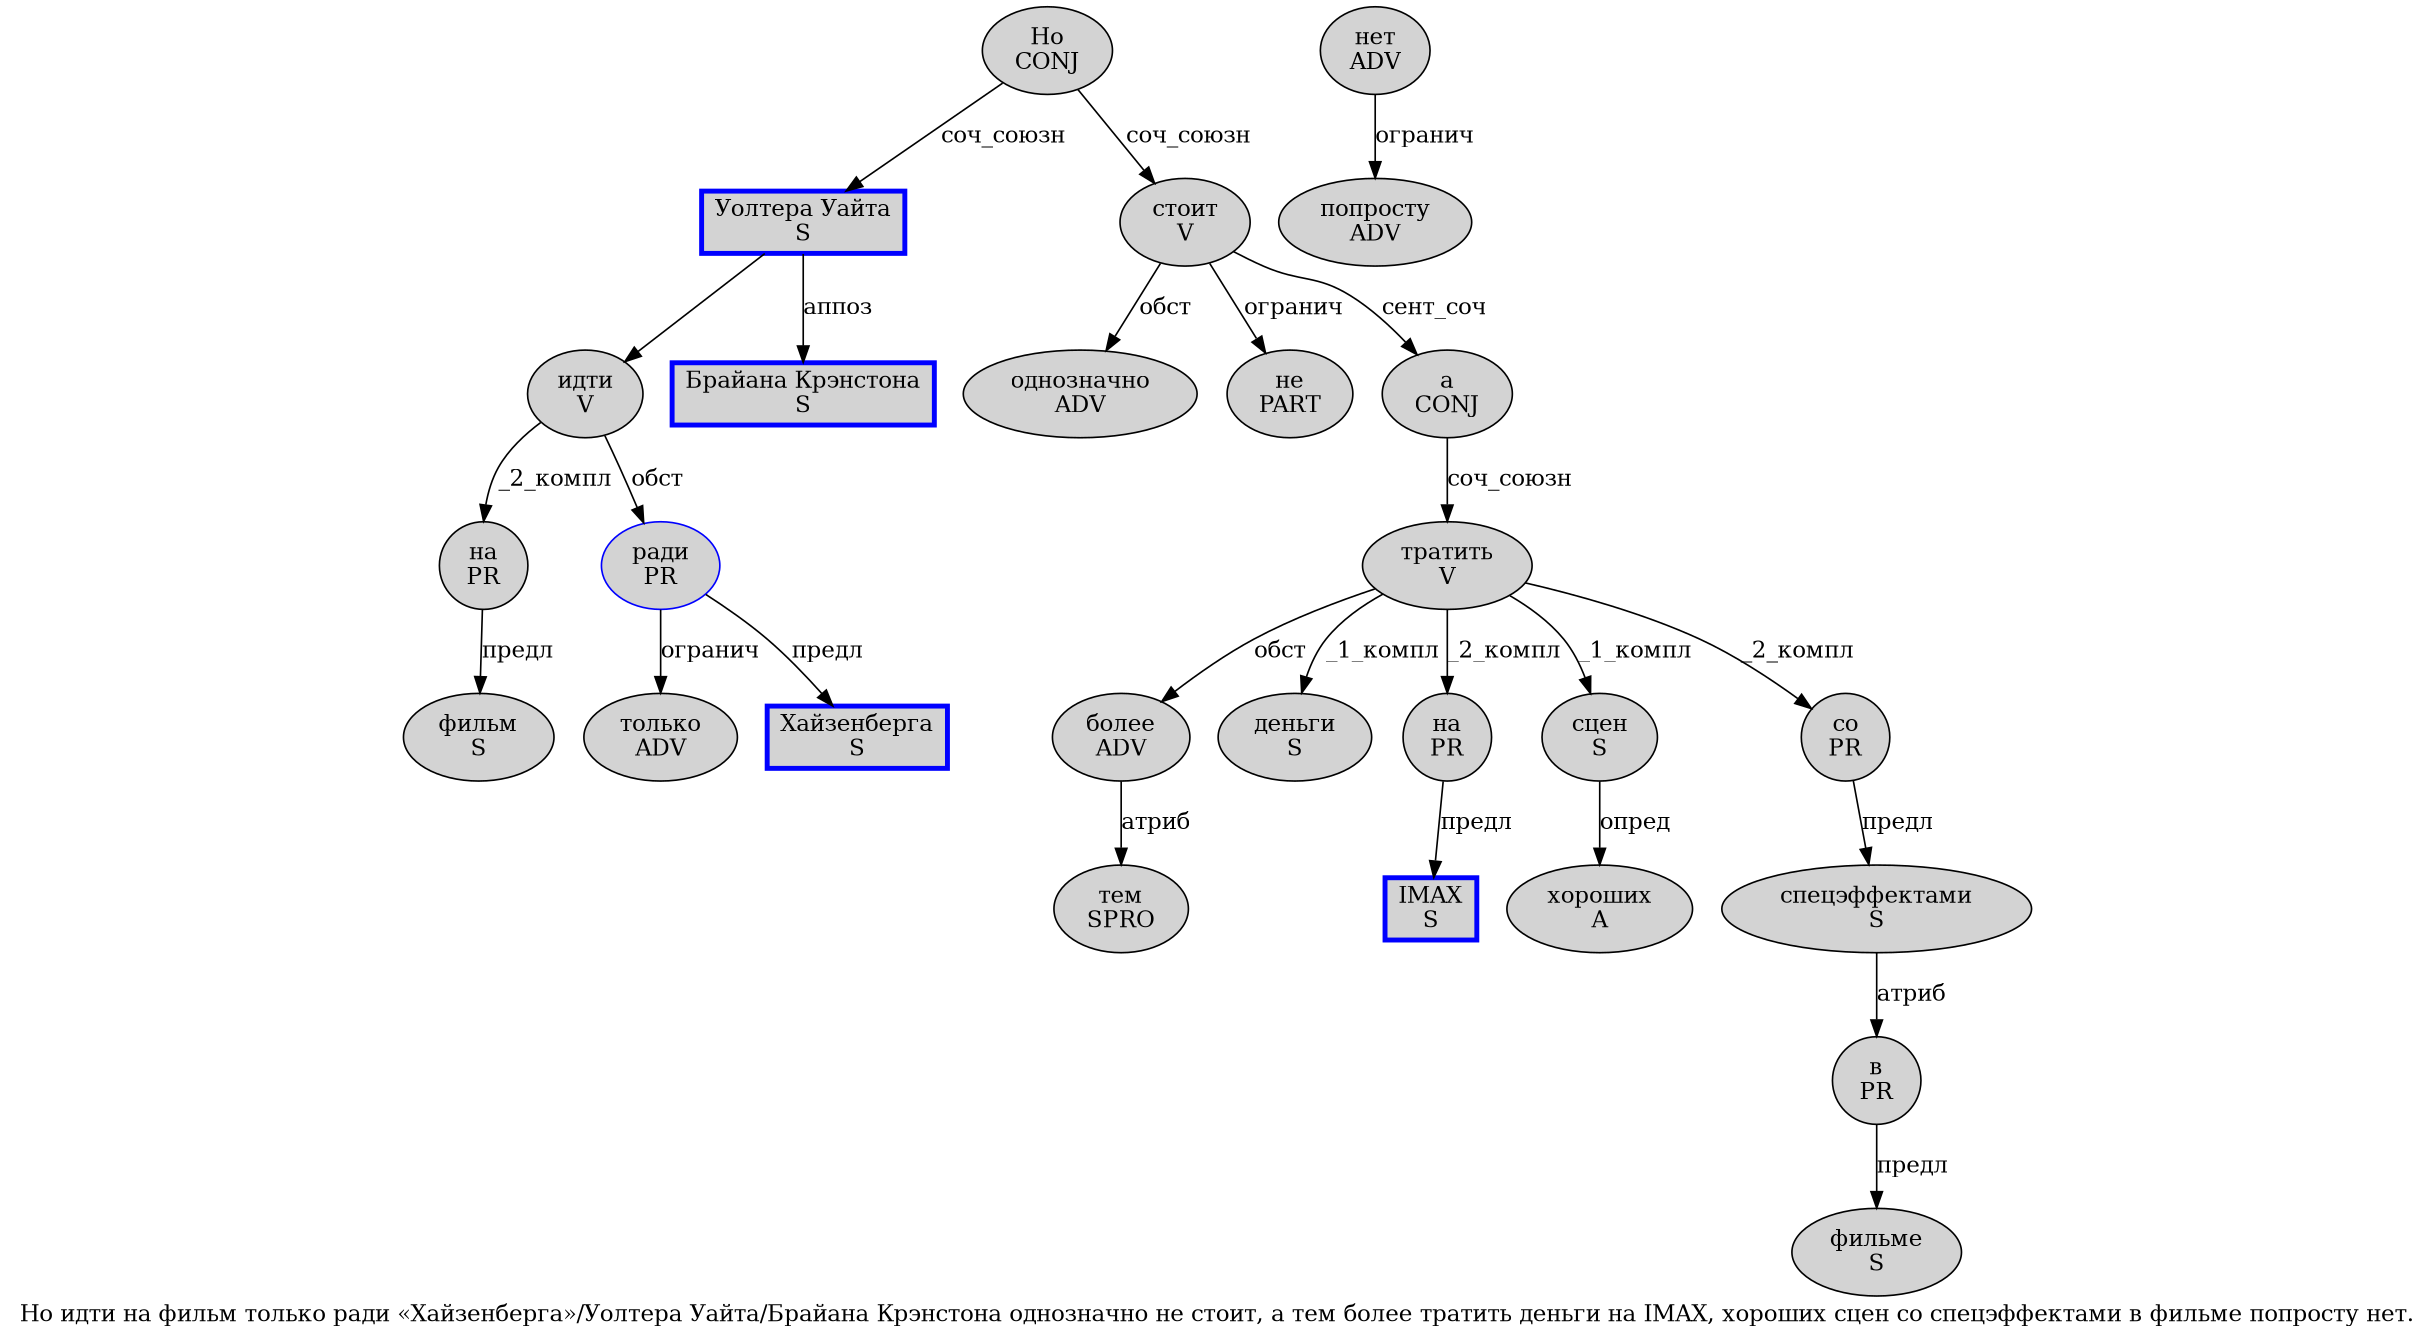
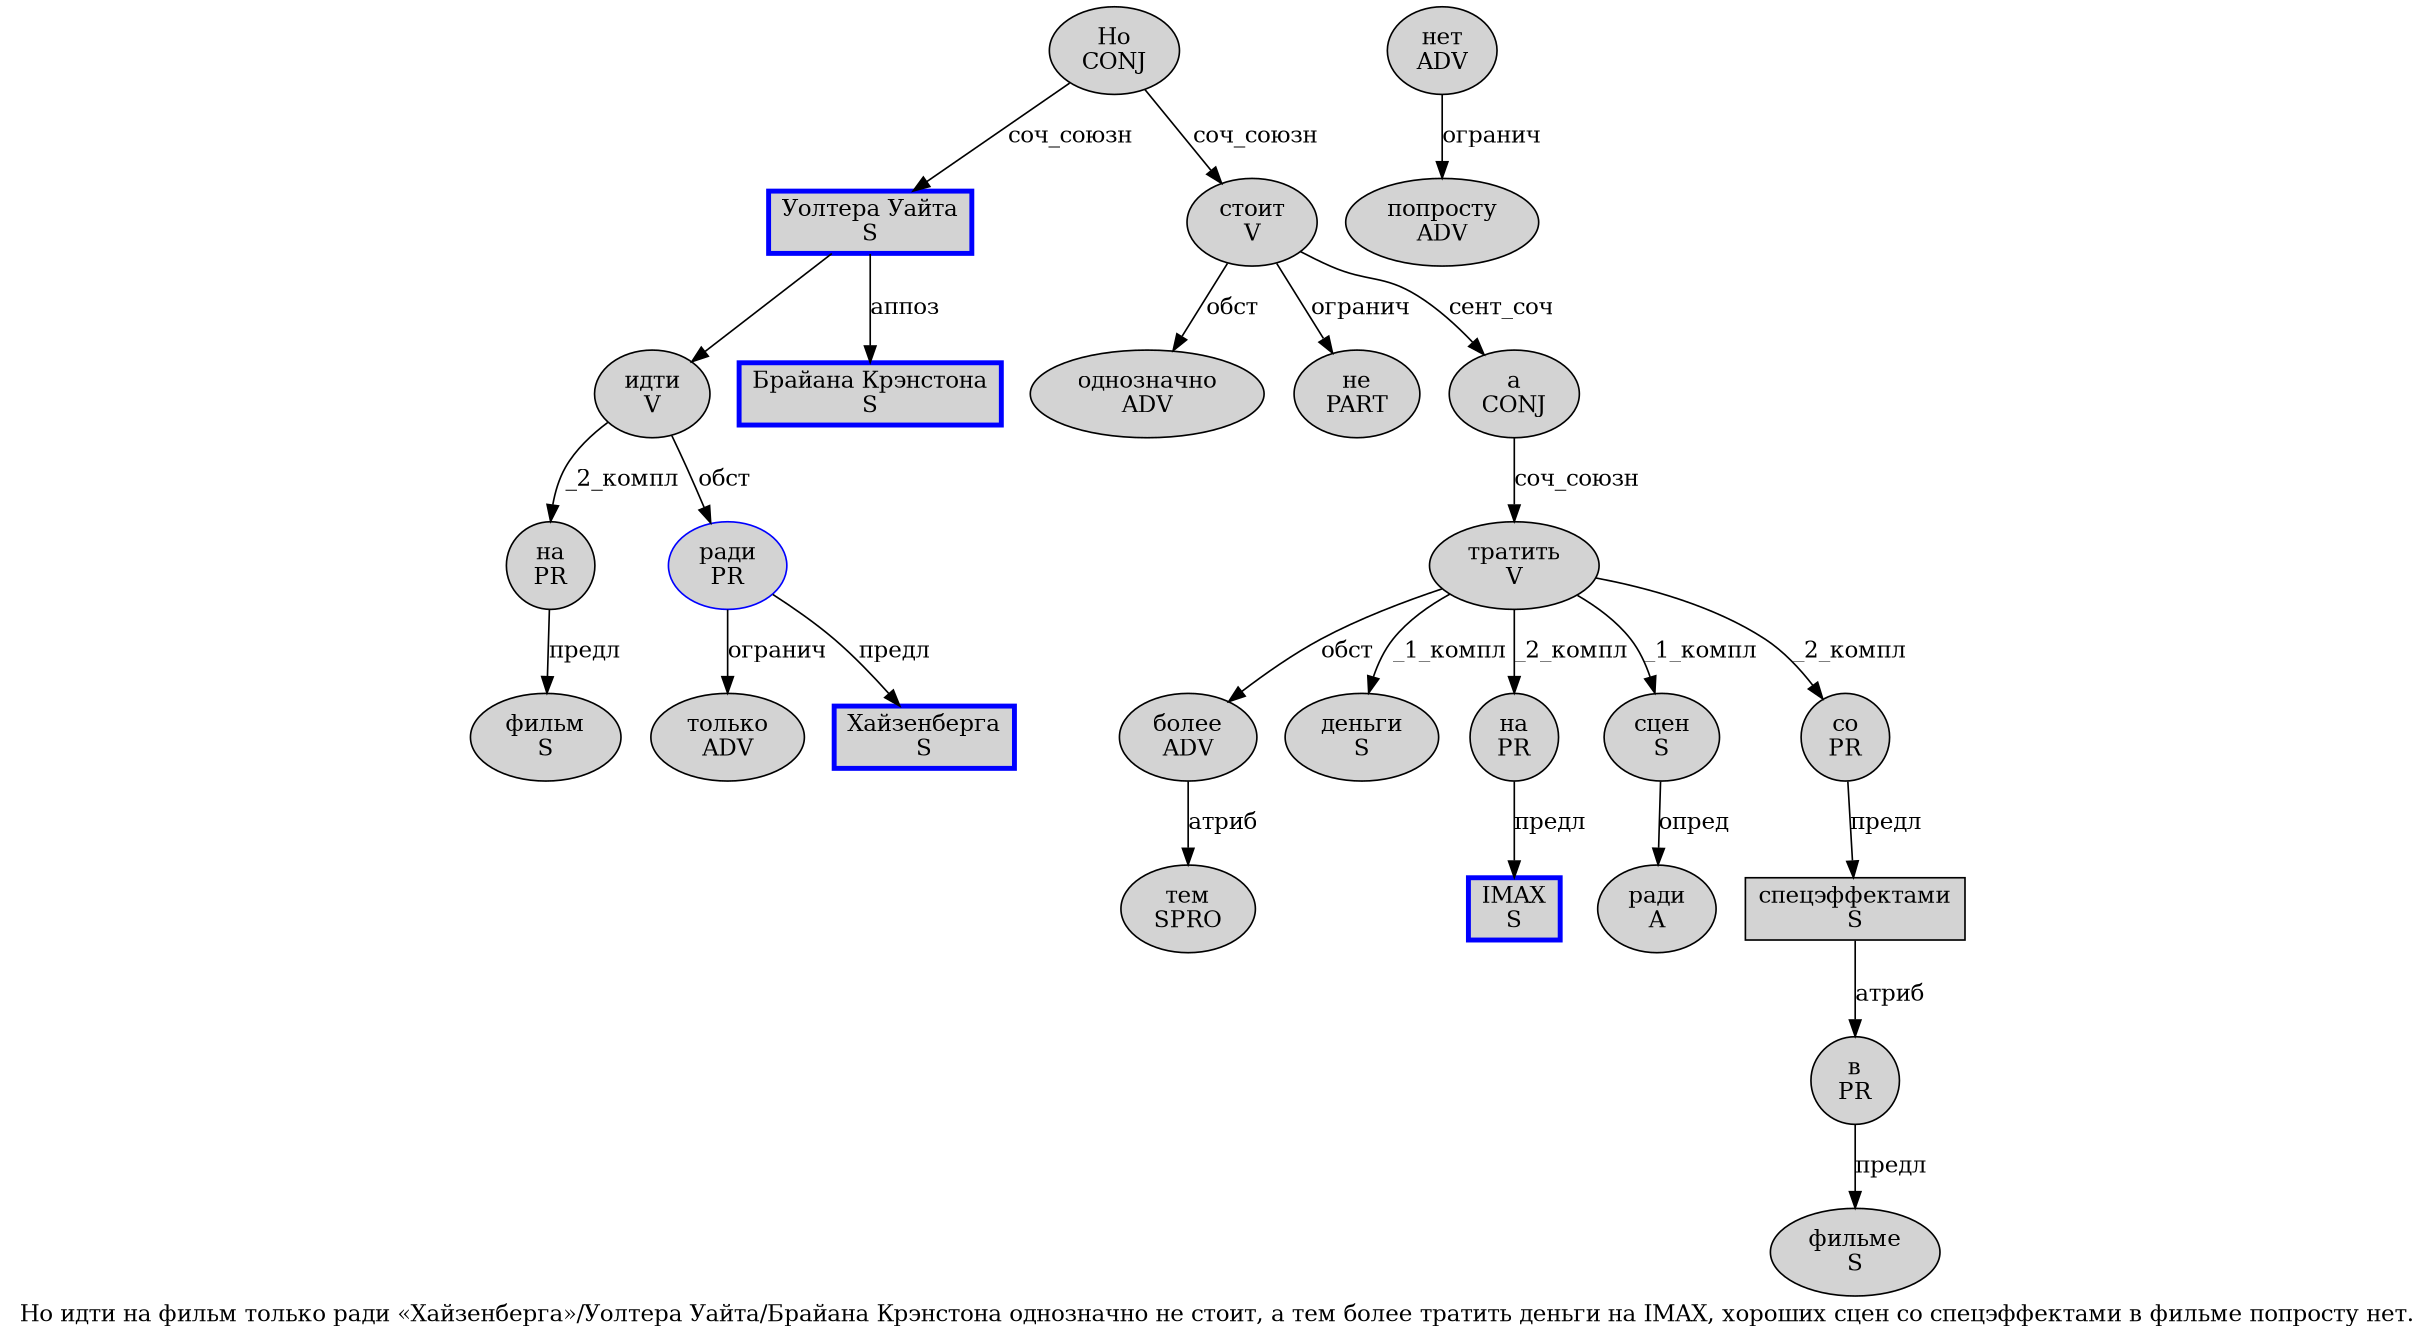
node "хороших A": label "хороших A" -> "ради A"
node "спецэффектами S": shape ellipse -> box
